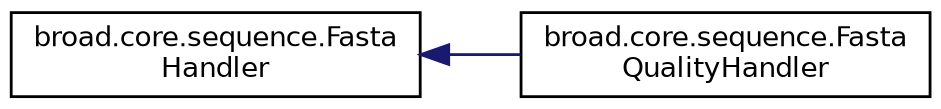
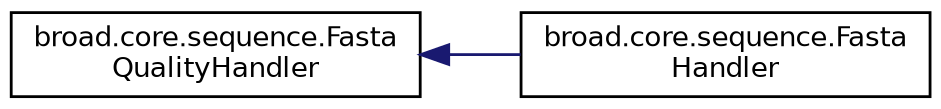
edge "broad.core.sequence.Fasta QualityHandler" -> "broad.core.sequence.Fasta Handler": reversed
